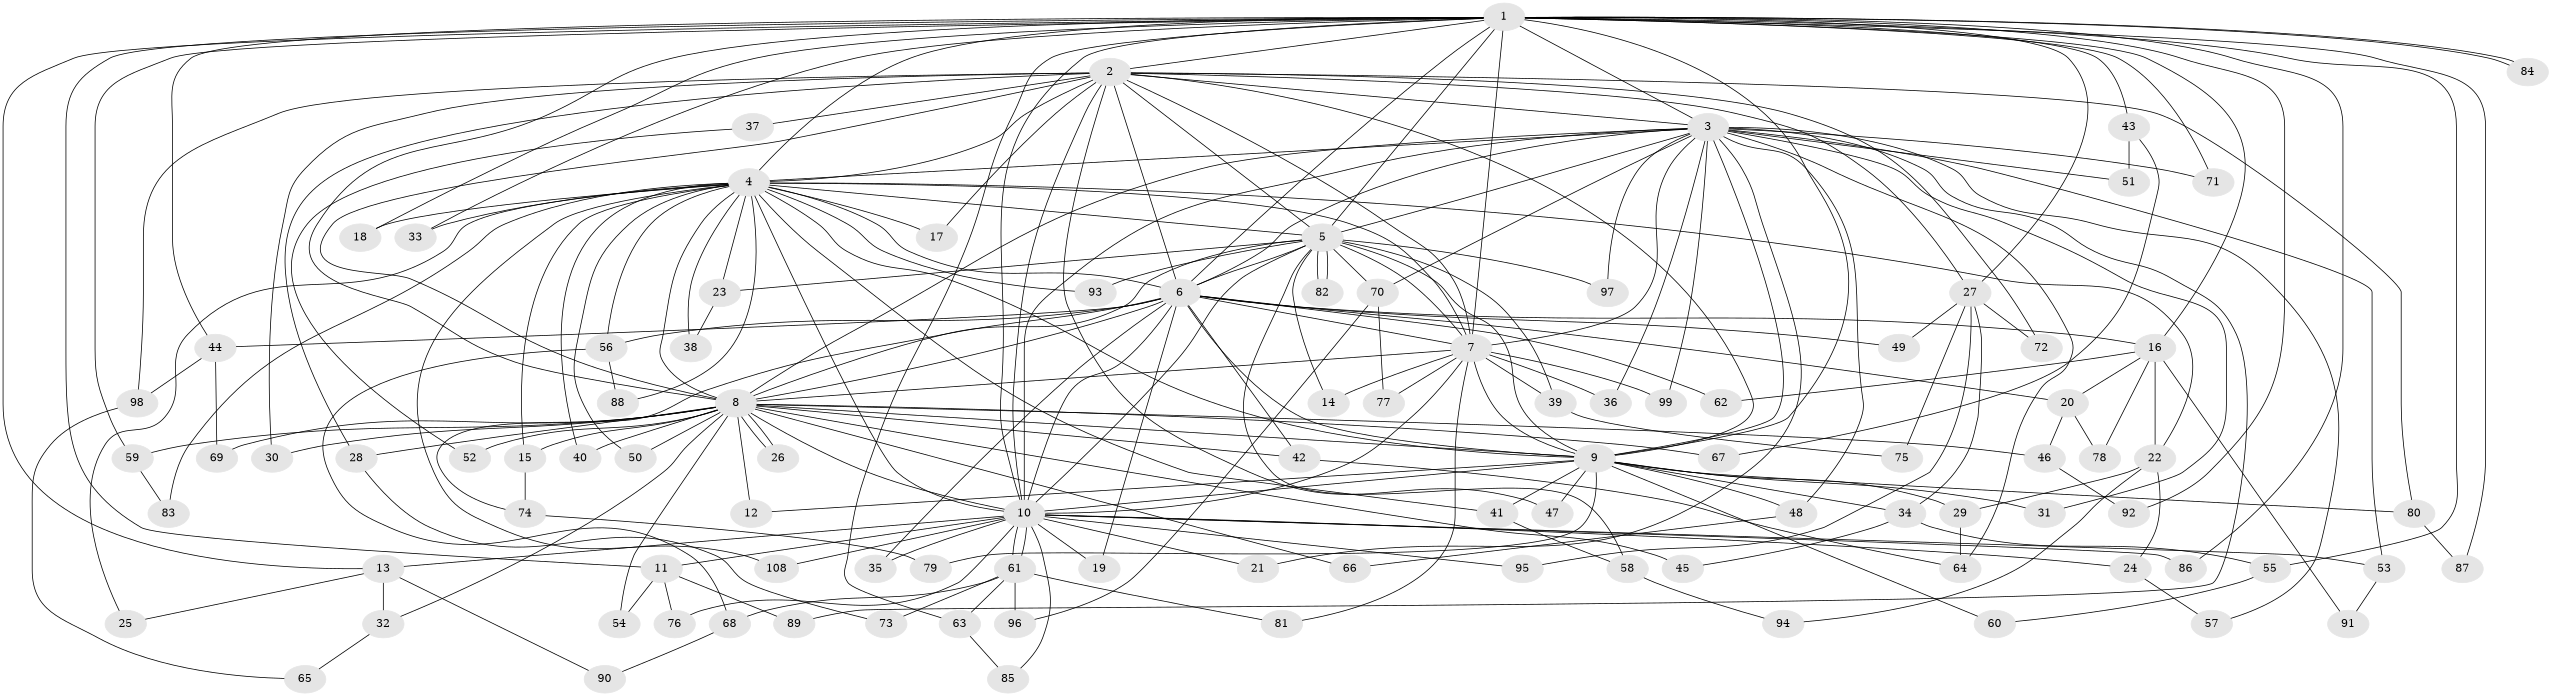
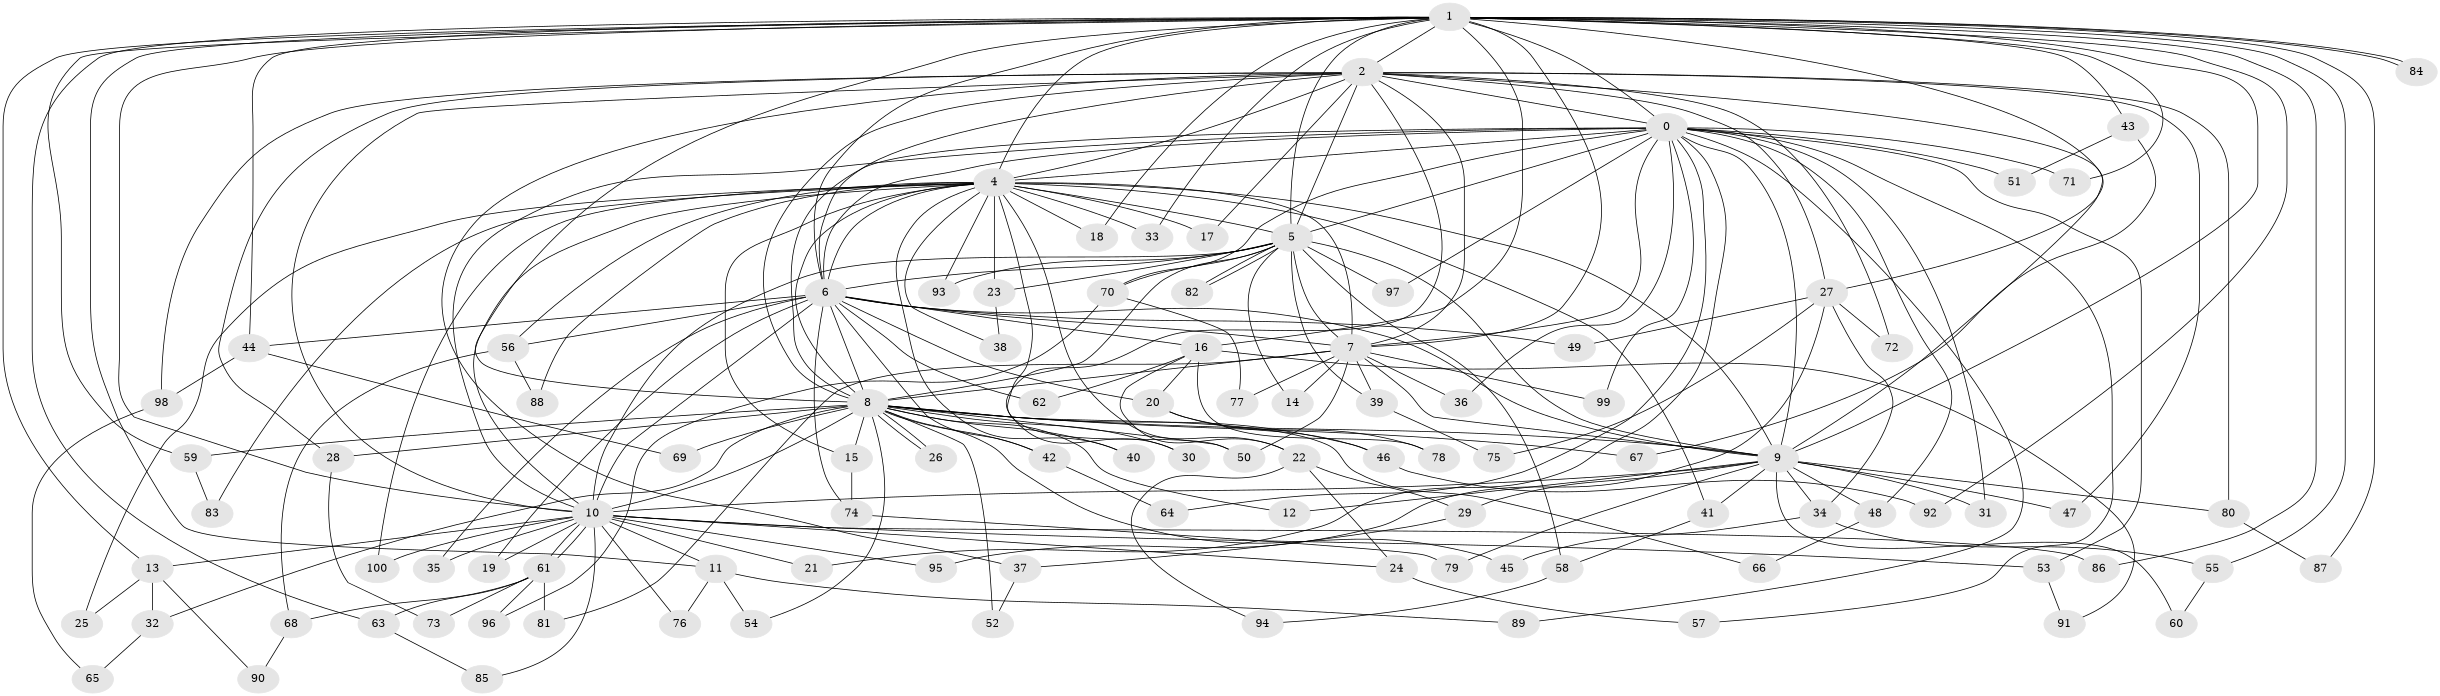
node "3": label "3" -> "0"
edge "7" -- "10": now "7" -- "50"
edge "29" -- "64": now "29" -- "37"
node "108": label "108" -> "100"
